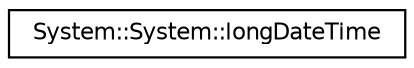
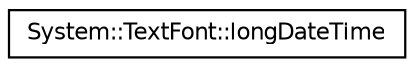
node "System::System::longDateTime": label "System::System::longDateTime" -> "System::TextFont::longDateTime"
